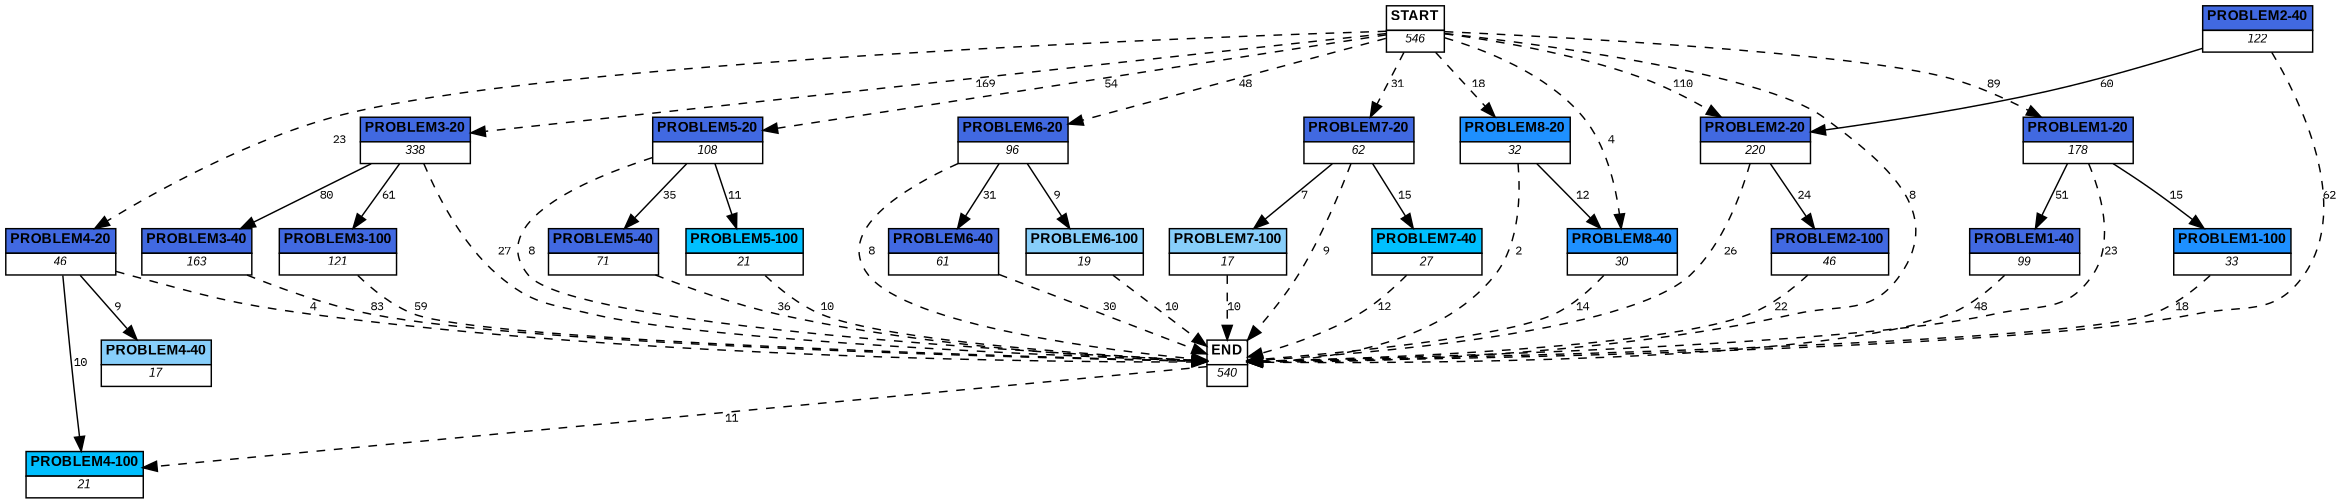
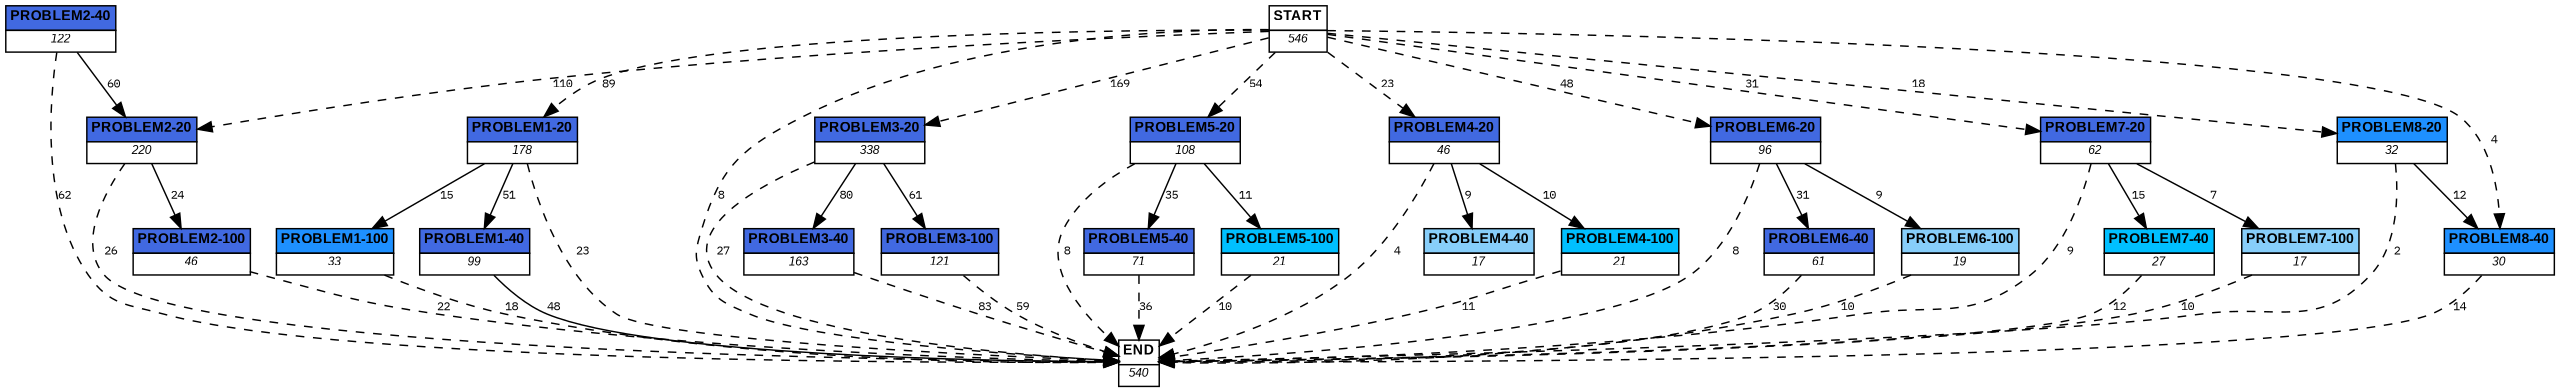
edge "PROBLEM1-40" -> "END": style dashed -> solid
edge "END" -> "PROBLEM4-100": reversed
